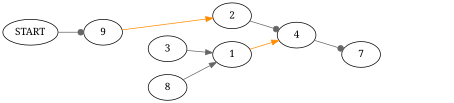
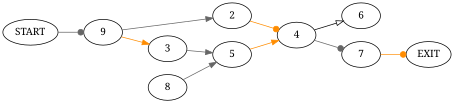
node "6": added
edge "9" -> "2": color darkorange -> gray40
edge "2" -> "4": color gray40 -> darkorange
edge "9" -> "3": added
node "1": label "1" -> "5"
node "EXIT": added
